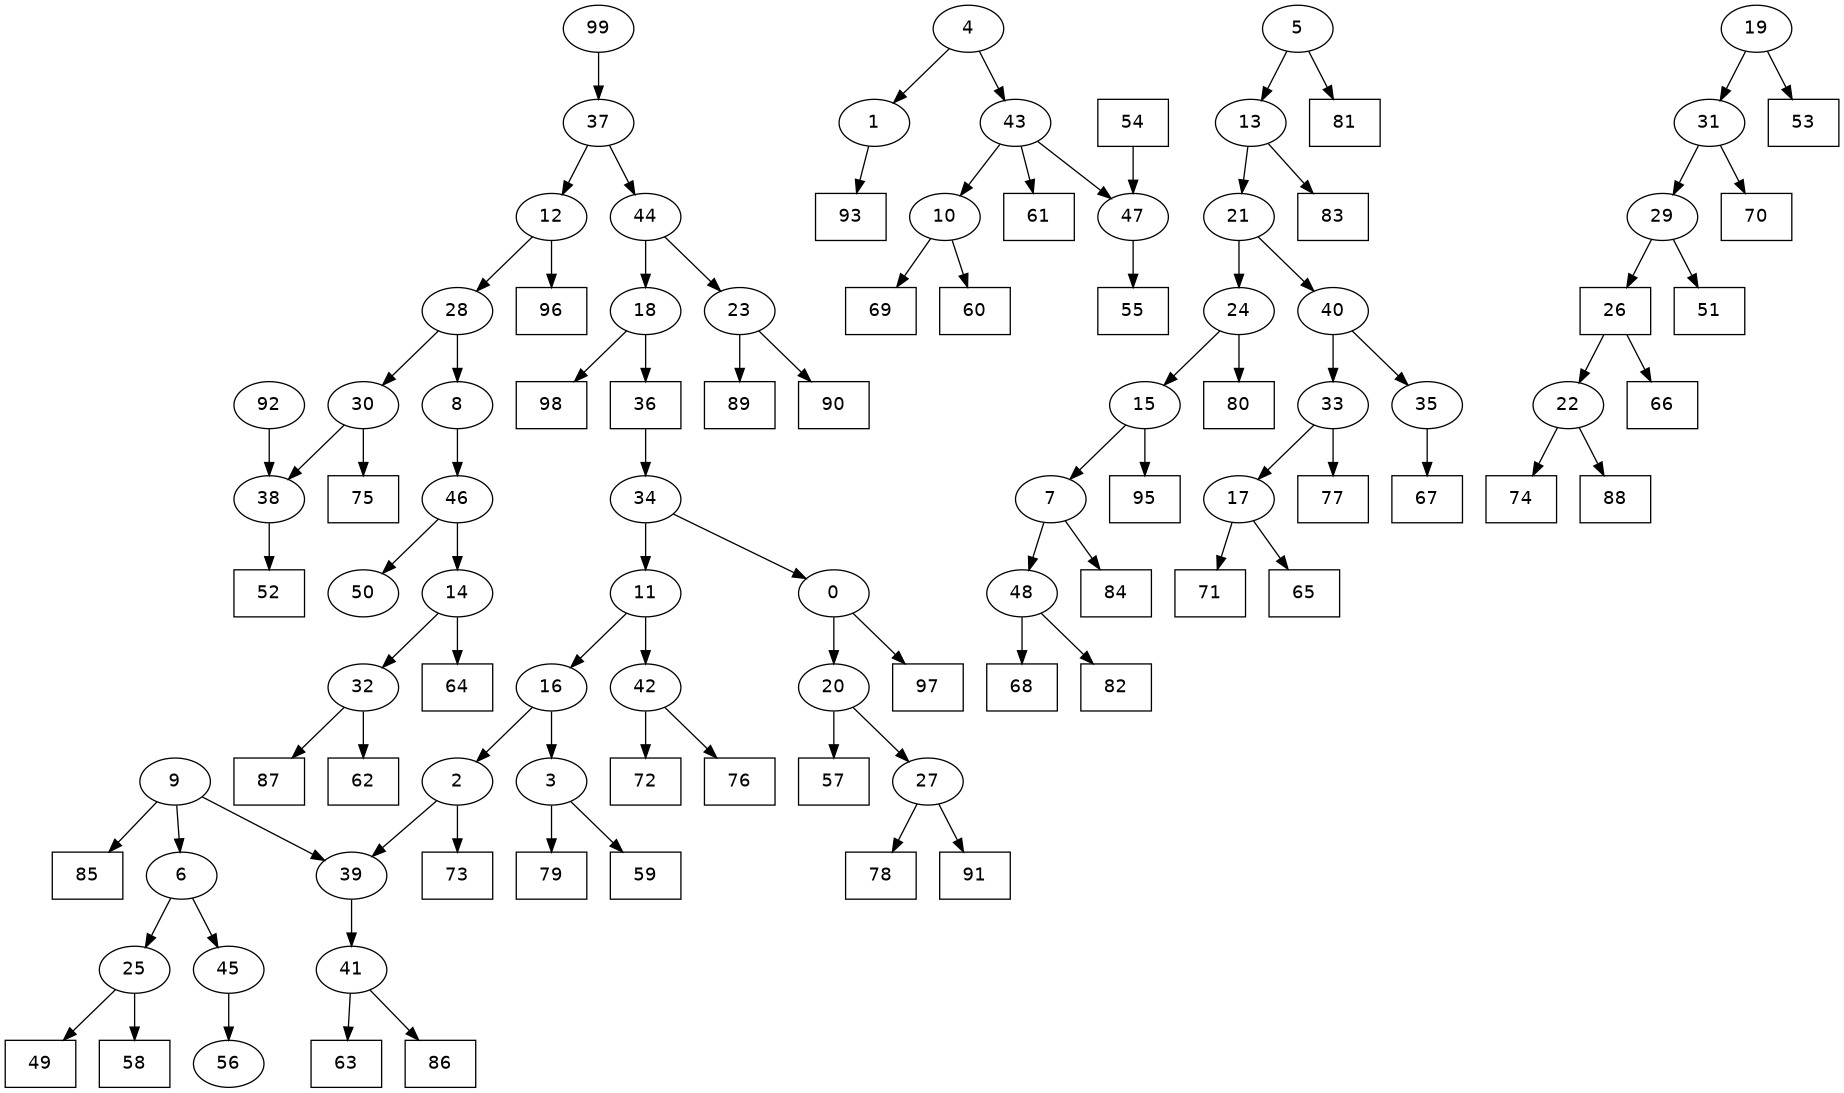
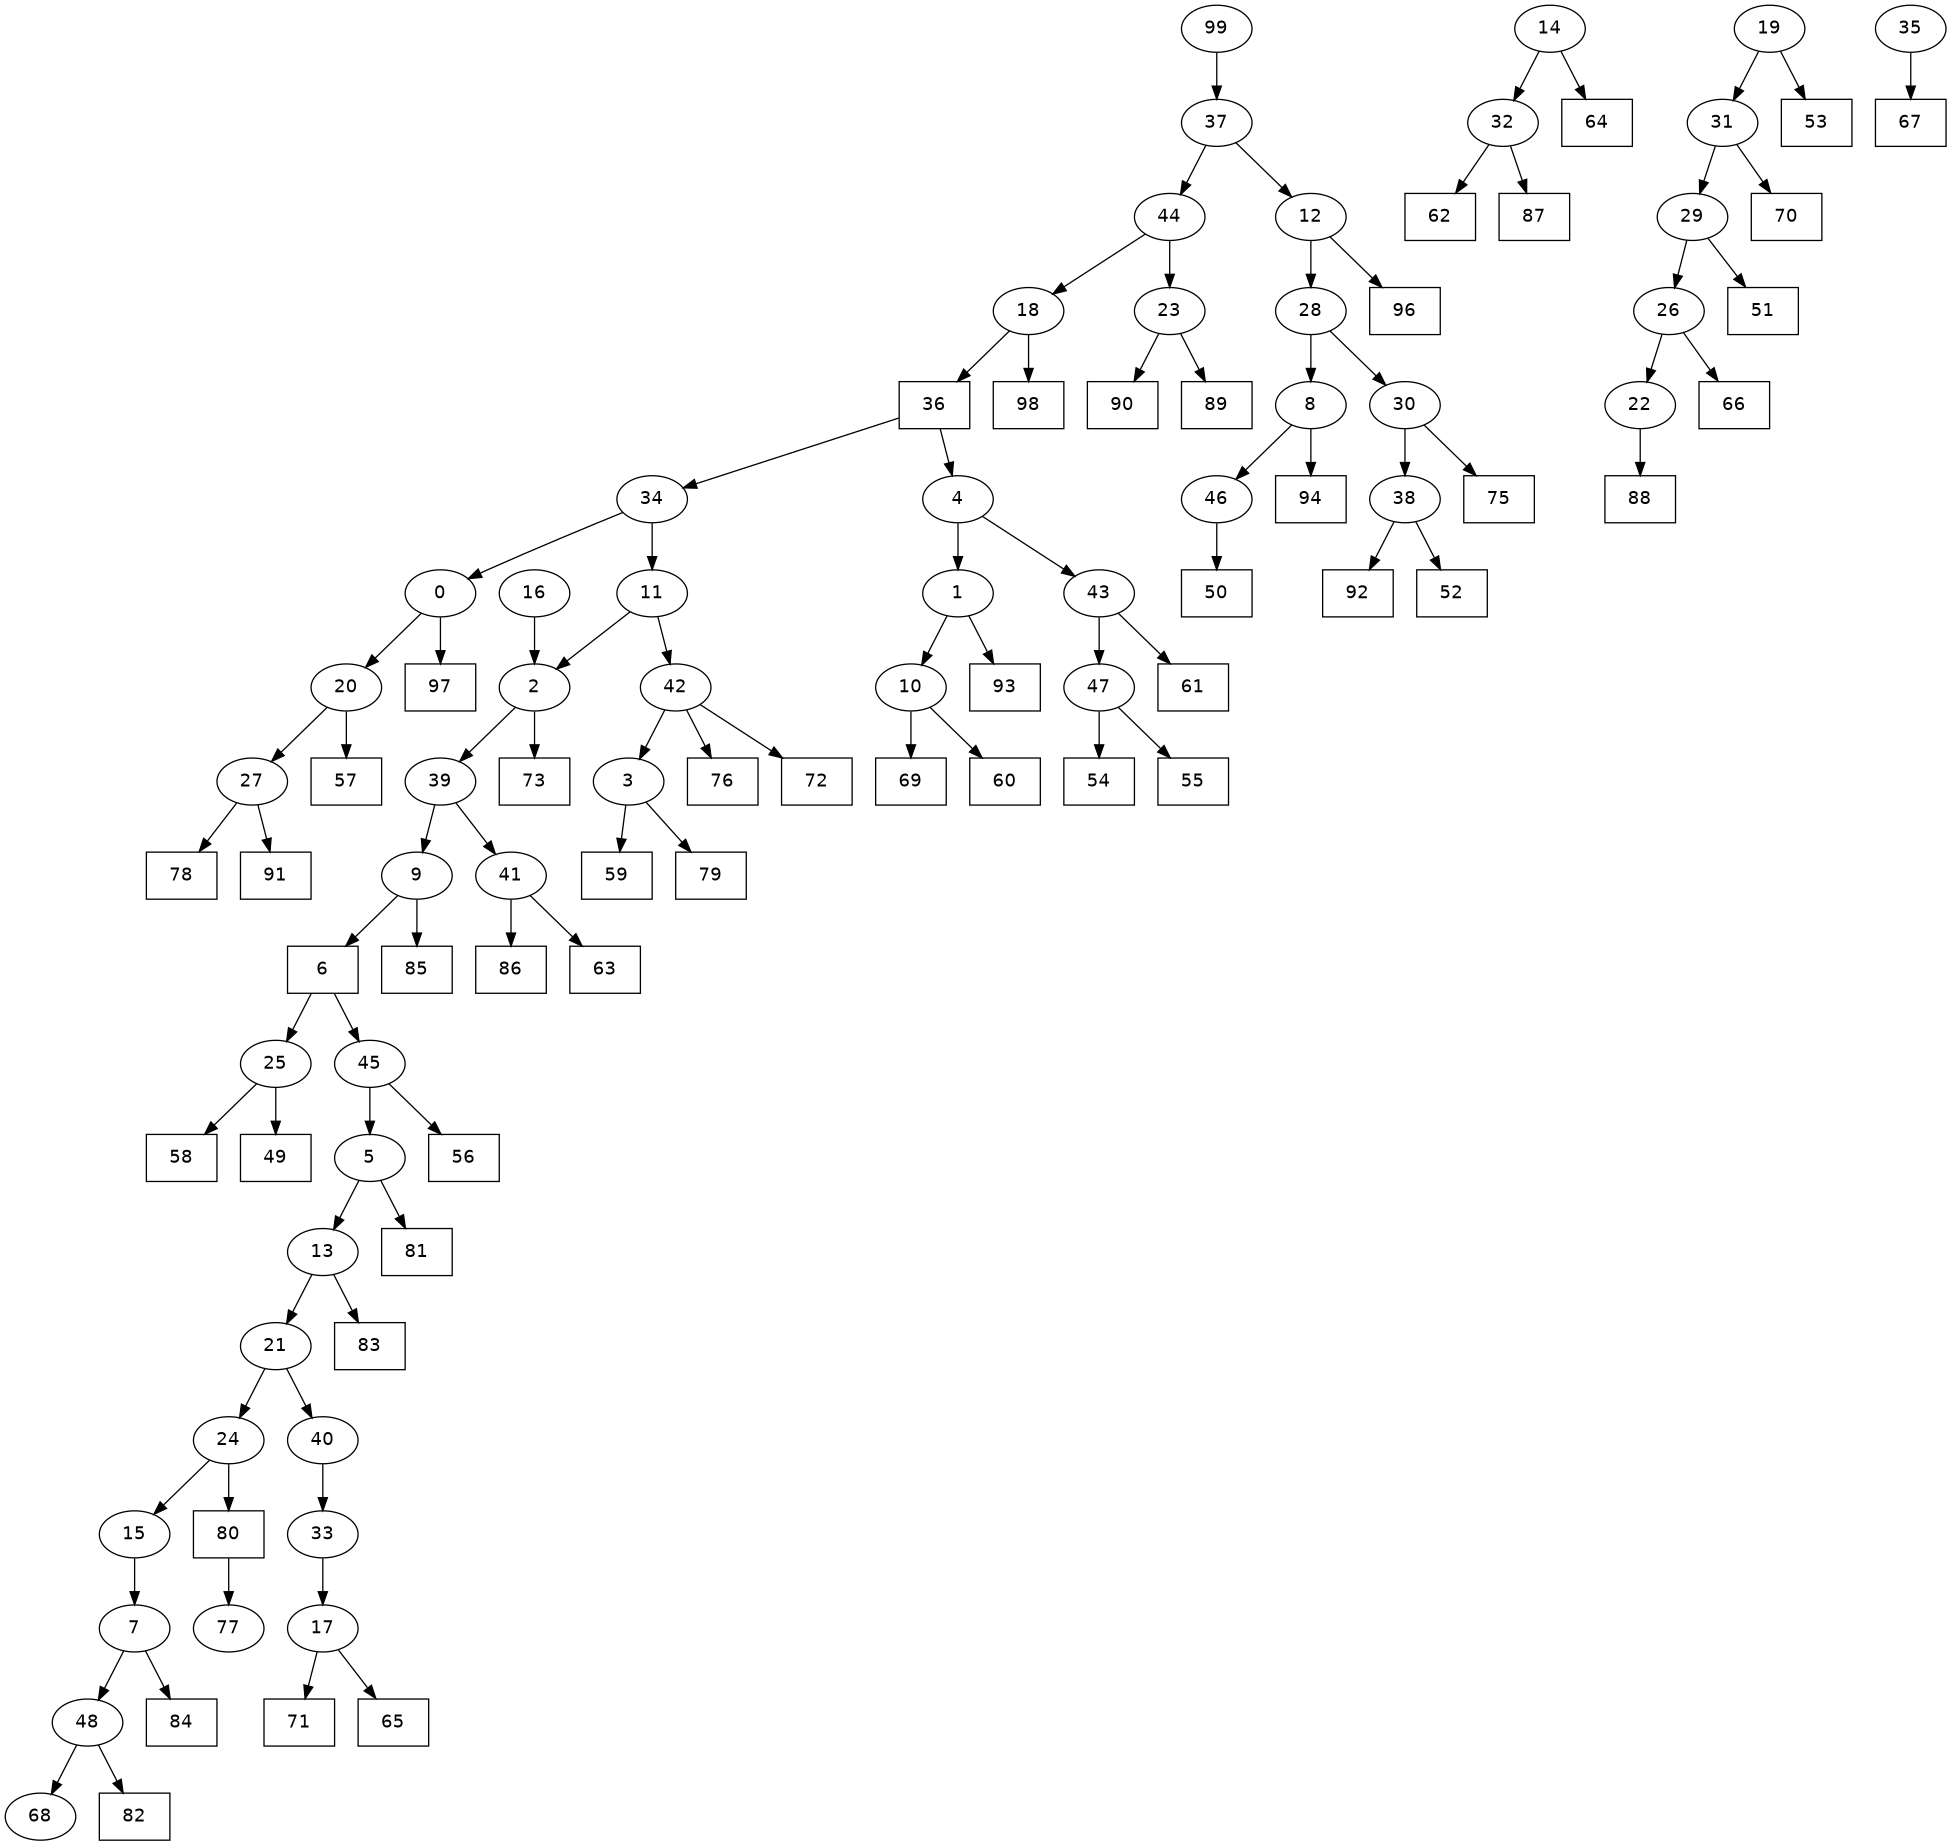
edge "54" -> "47": reversed
edge "43" -> "10": now "1" -> "10"
node "26": shape box -> ellipse
edge "40" -> "35": removed
node "92": shape ellipse -> box
edge "92" -> "38": reversed
edge "36" -> "4": added
edge "33" -> "77": now "80" -> "77"
node "95": removed
node "94": added
node "77": shape box -> ellipse
node "74": removed
edge "46" -> "14": removed
node "50": shape ellipse -> box
edge "11" -> "16": now "11" -> "2"
node "68": shape box -> ellipse
edge "16" -> "3": now "42" -> "3"
edge "9" -> "39": reversed
node "6": shape ellipse -> box
node "56": shape ellipse -> box
edge "45" -> "5": added
